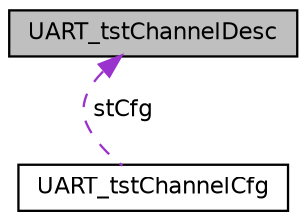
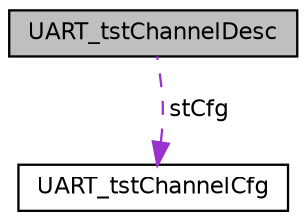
edge "UART_tstChannelCfg" -> "UART_tstChannelDesc": reversed
